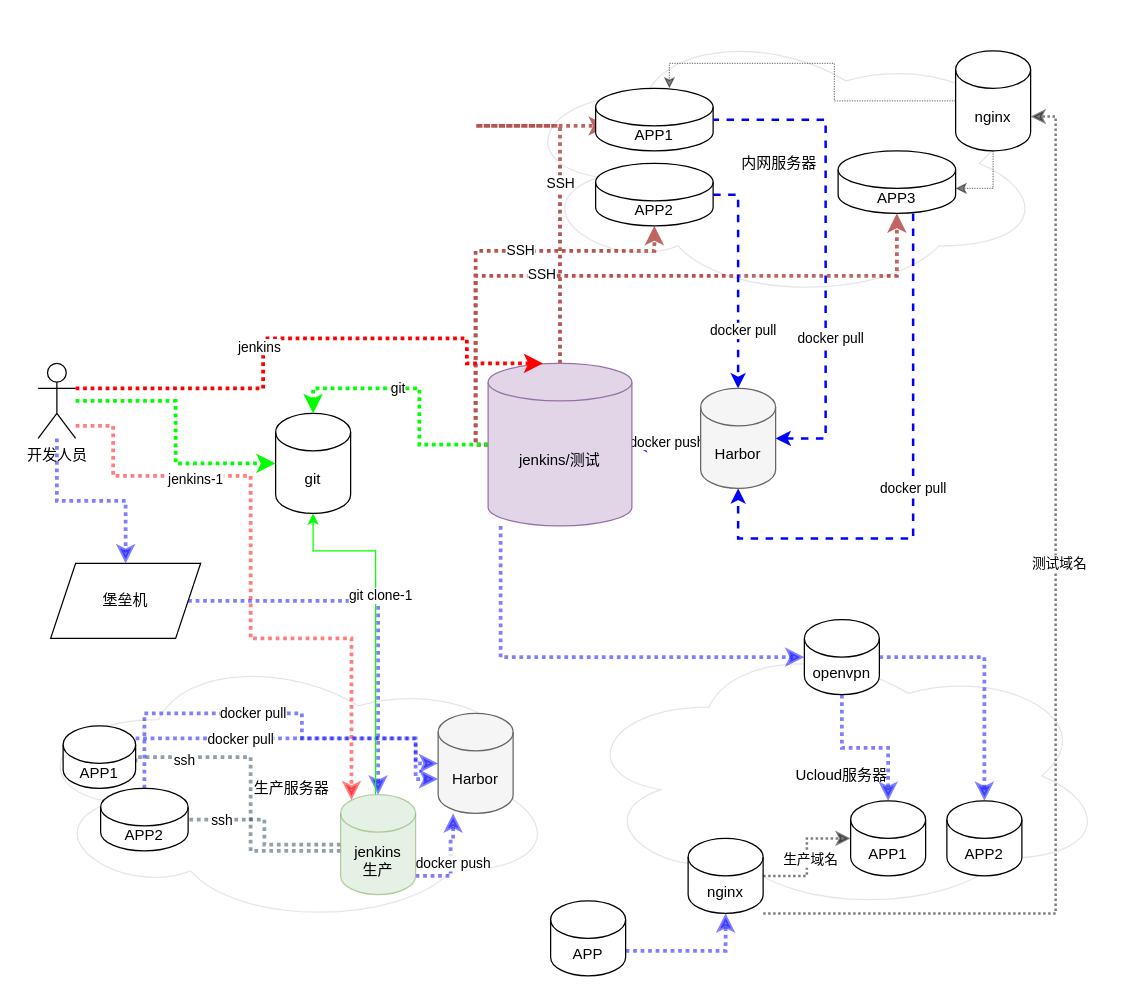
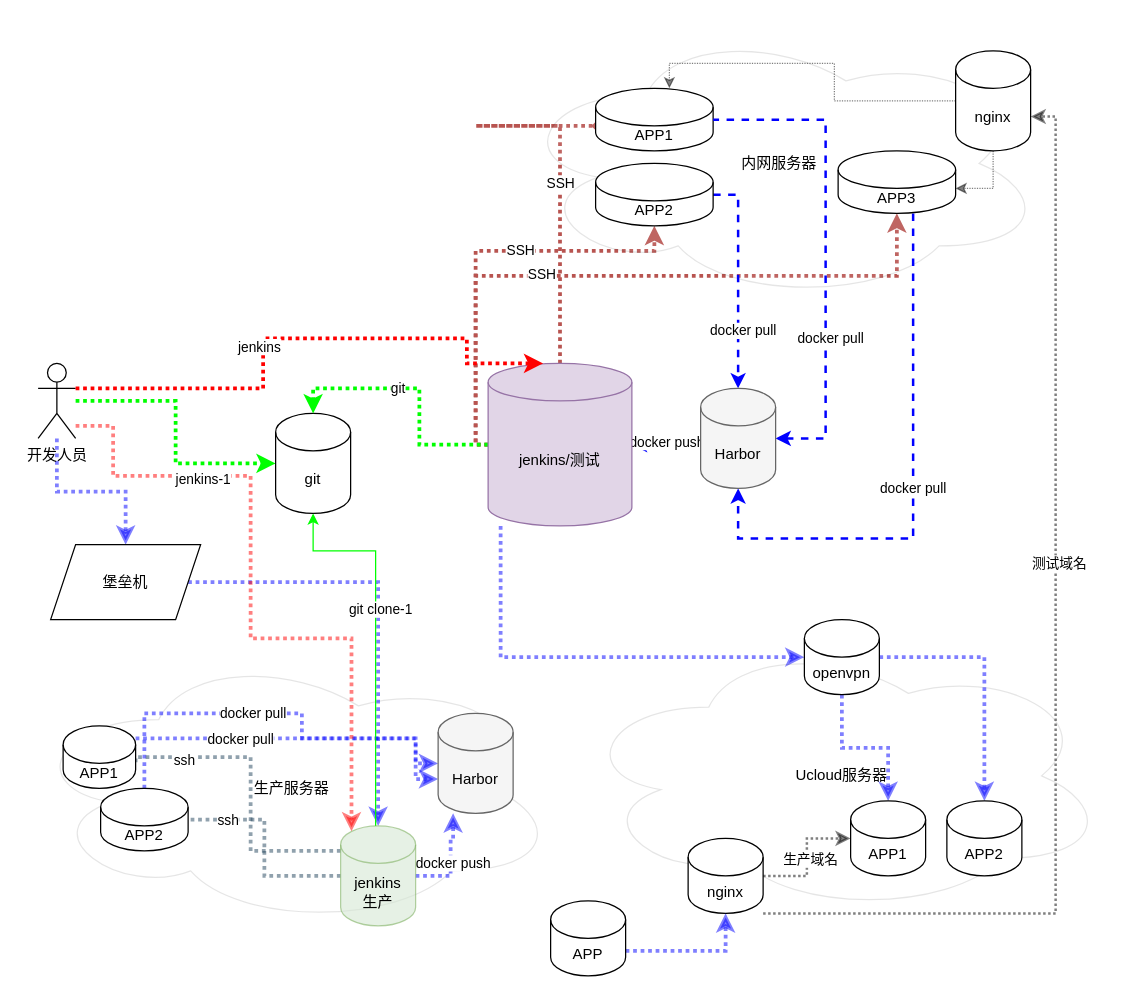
edge "jenkins/测试" -> "内网服务器": arrowhead classic -> diamond
node "堡垒机": moved (126, 601) -> (126, 582)
node "jenkins 生产": moved (378, 844) -> (378, 876)
